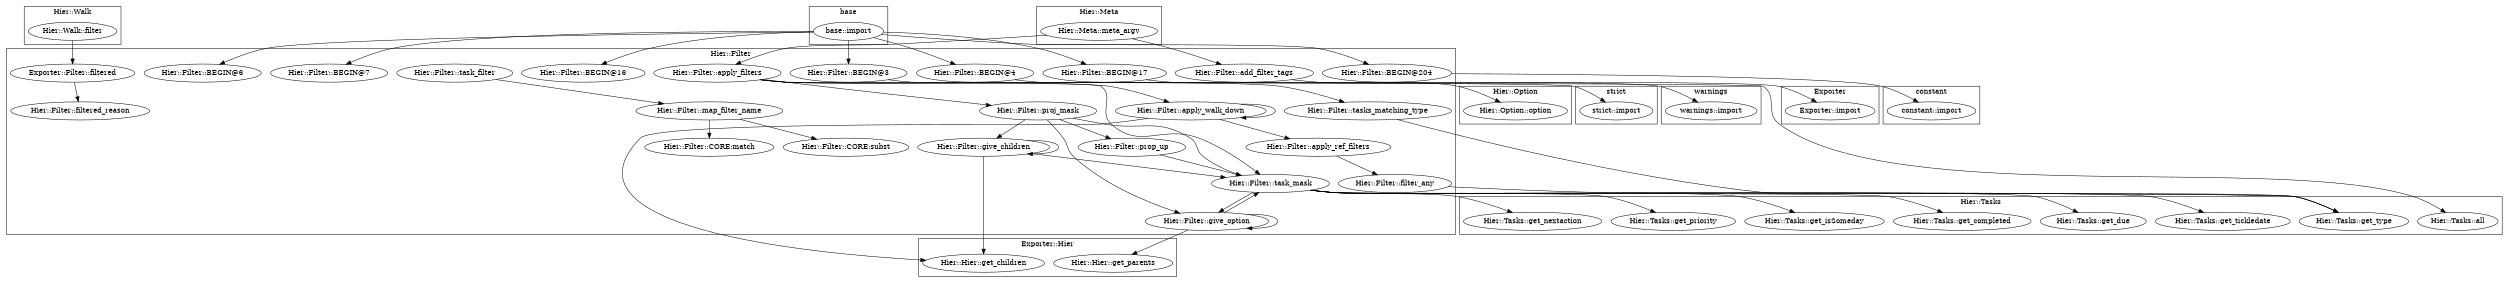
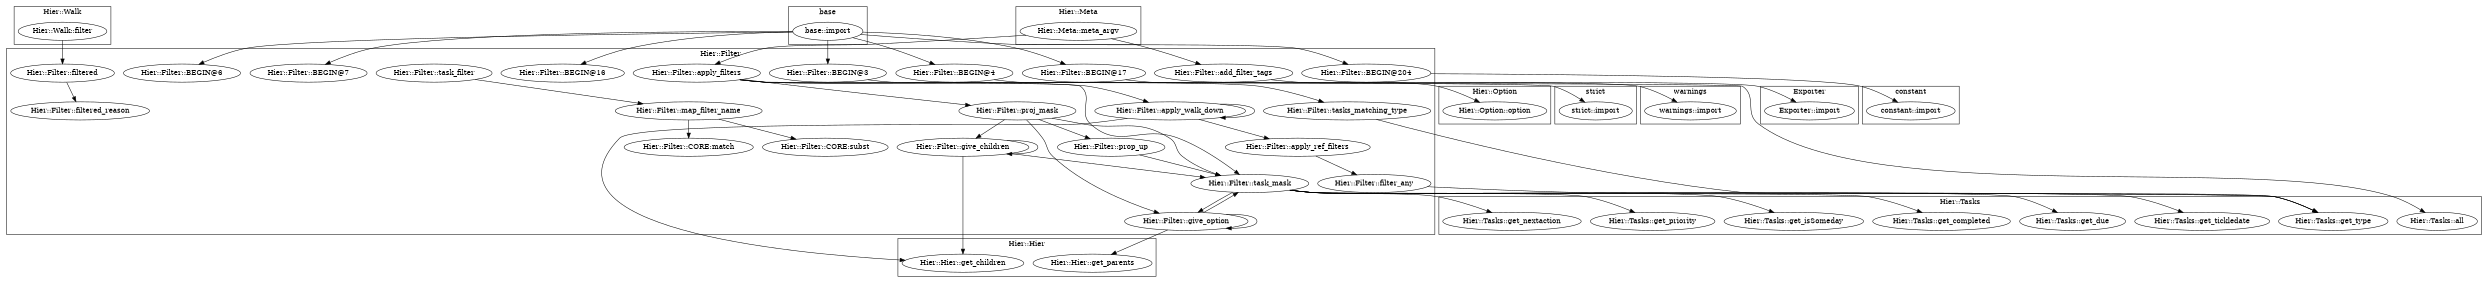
node "Exporter::Filter::filtered": label "Exporter::Filter::filtered" -> "Hier::Filter::filtered"
cluster "Exporter::Hier": label "Exporter::Hier" -> "Hier::Hier"
